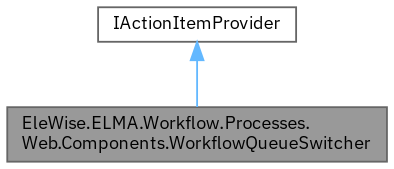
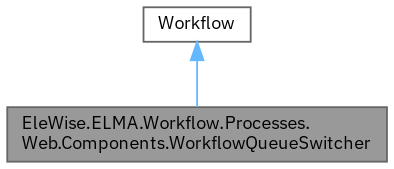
node "IActionItemProvider": label "IActionItemProvider" -> "Workflow"
